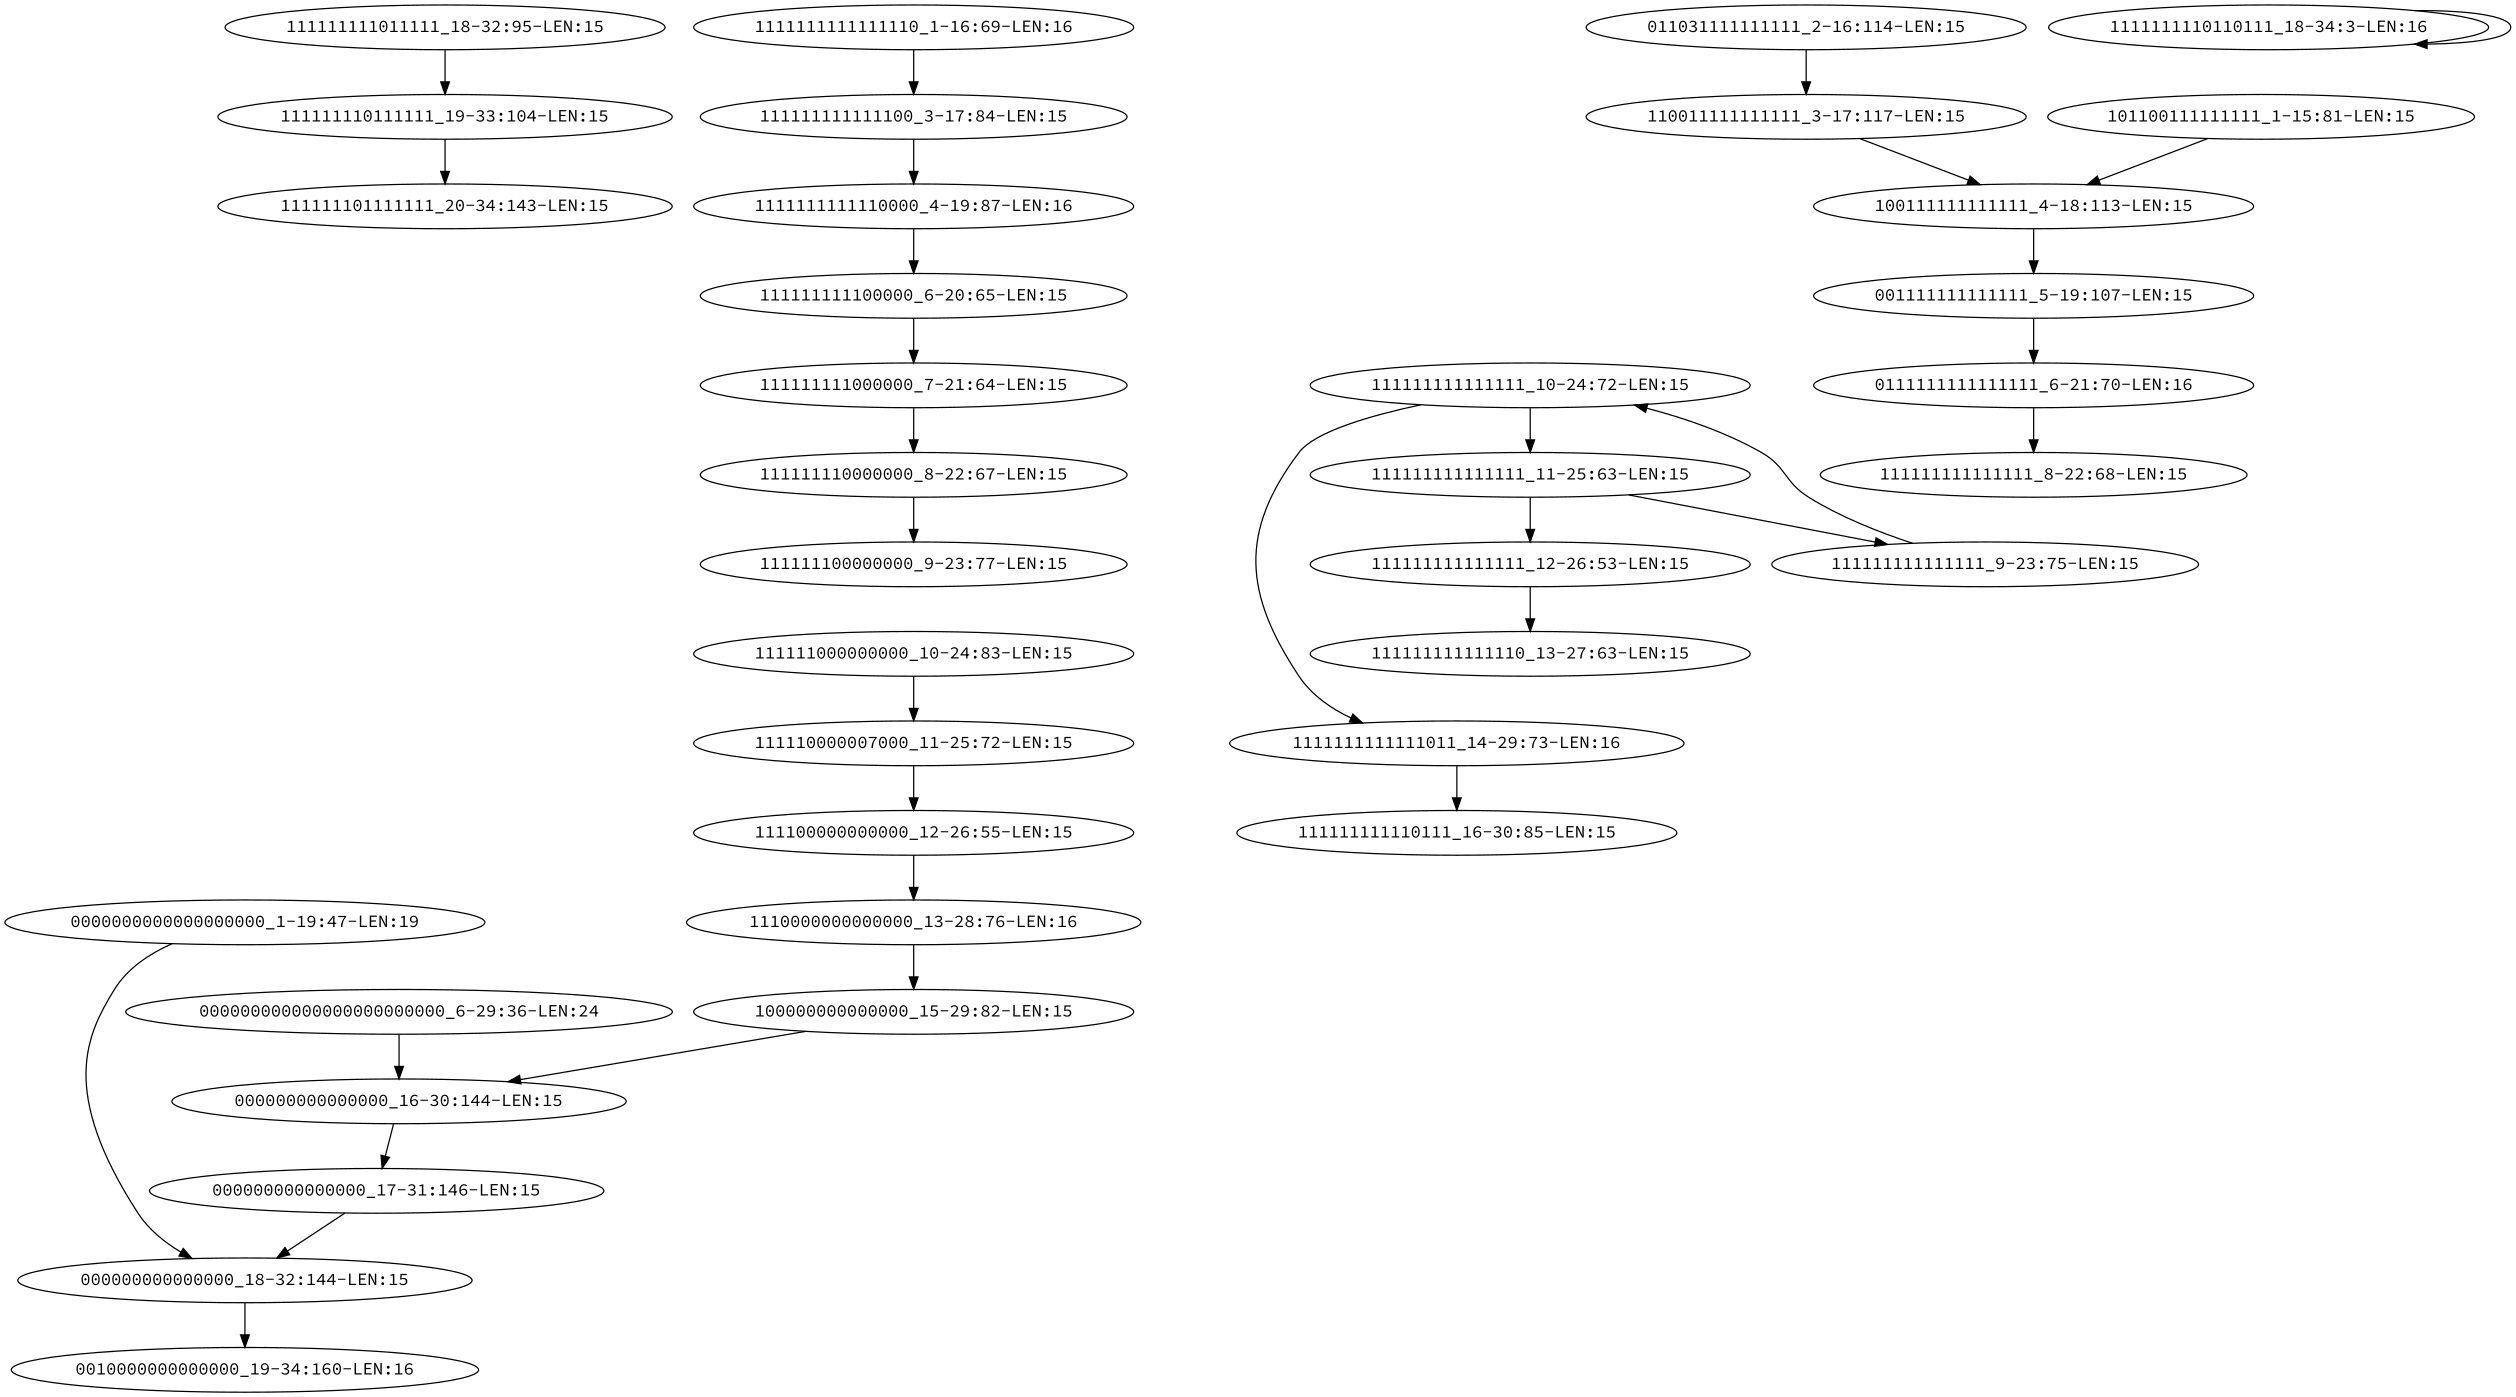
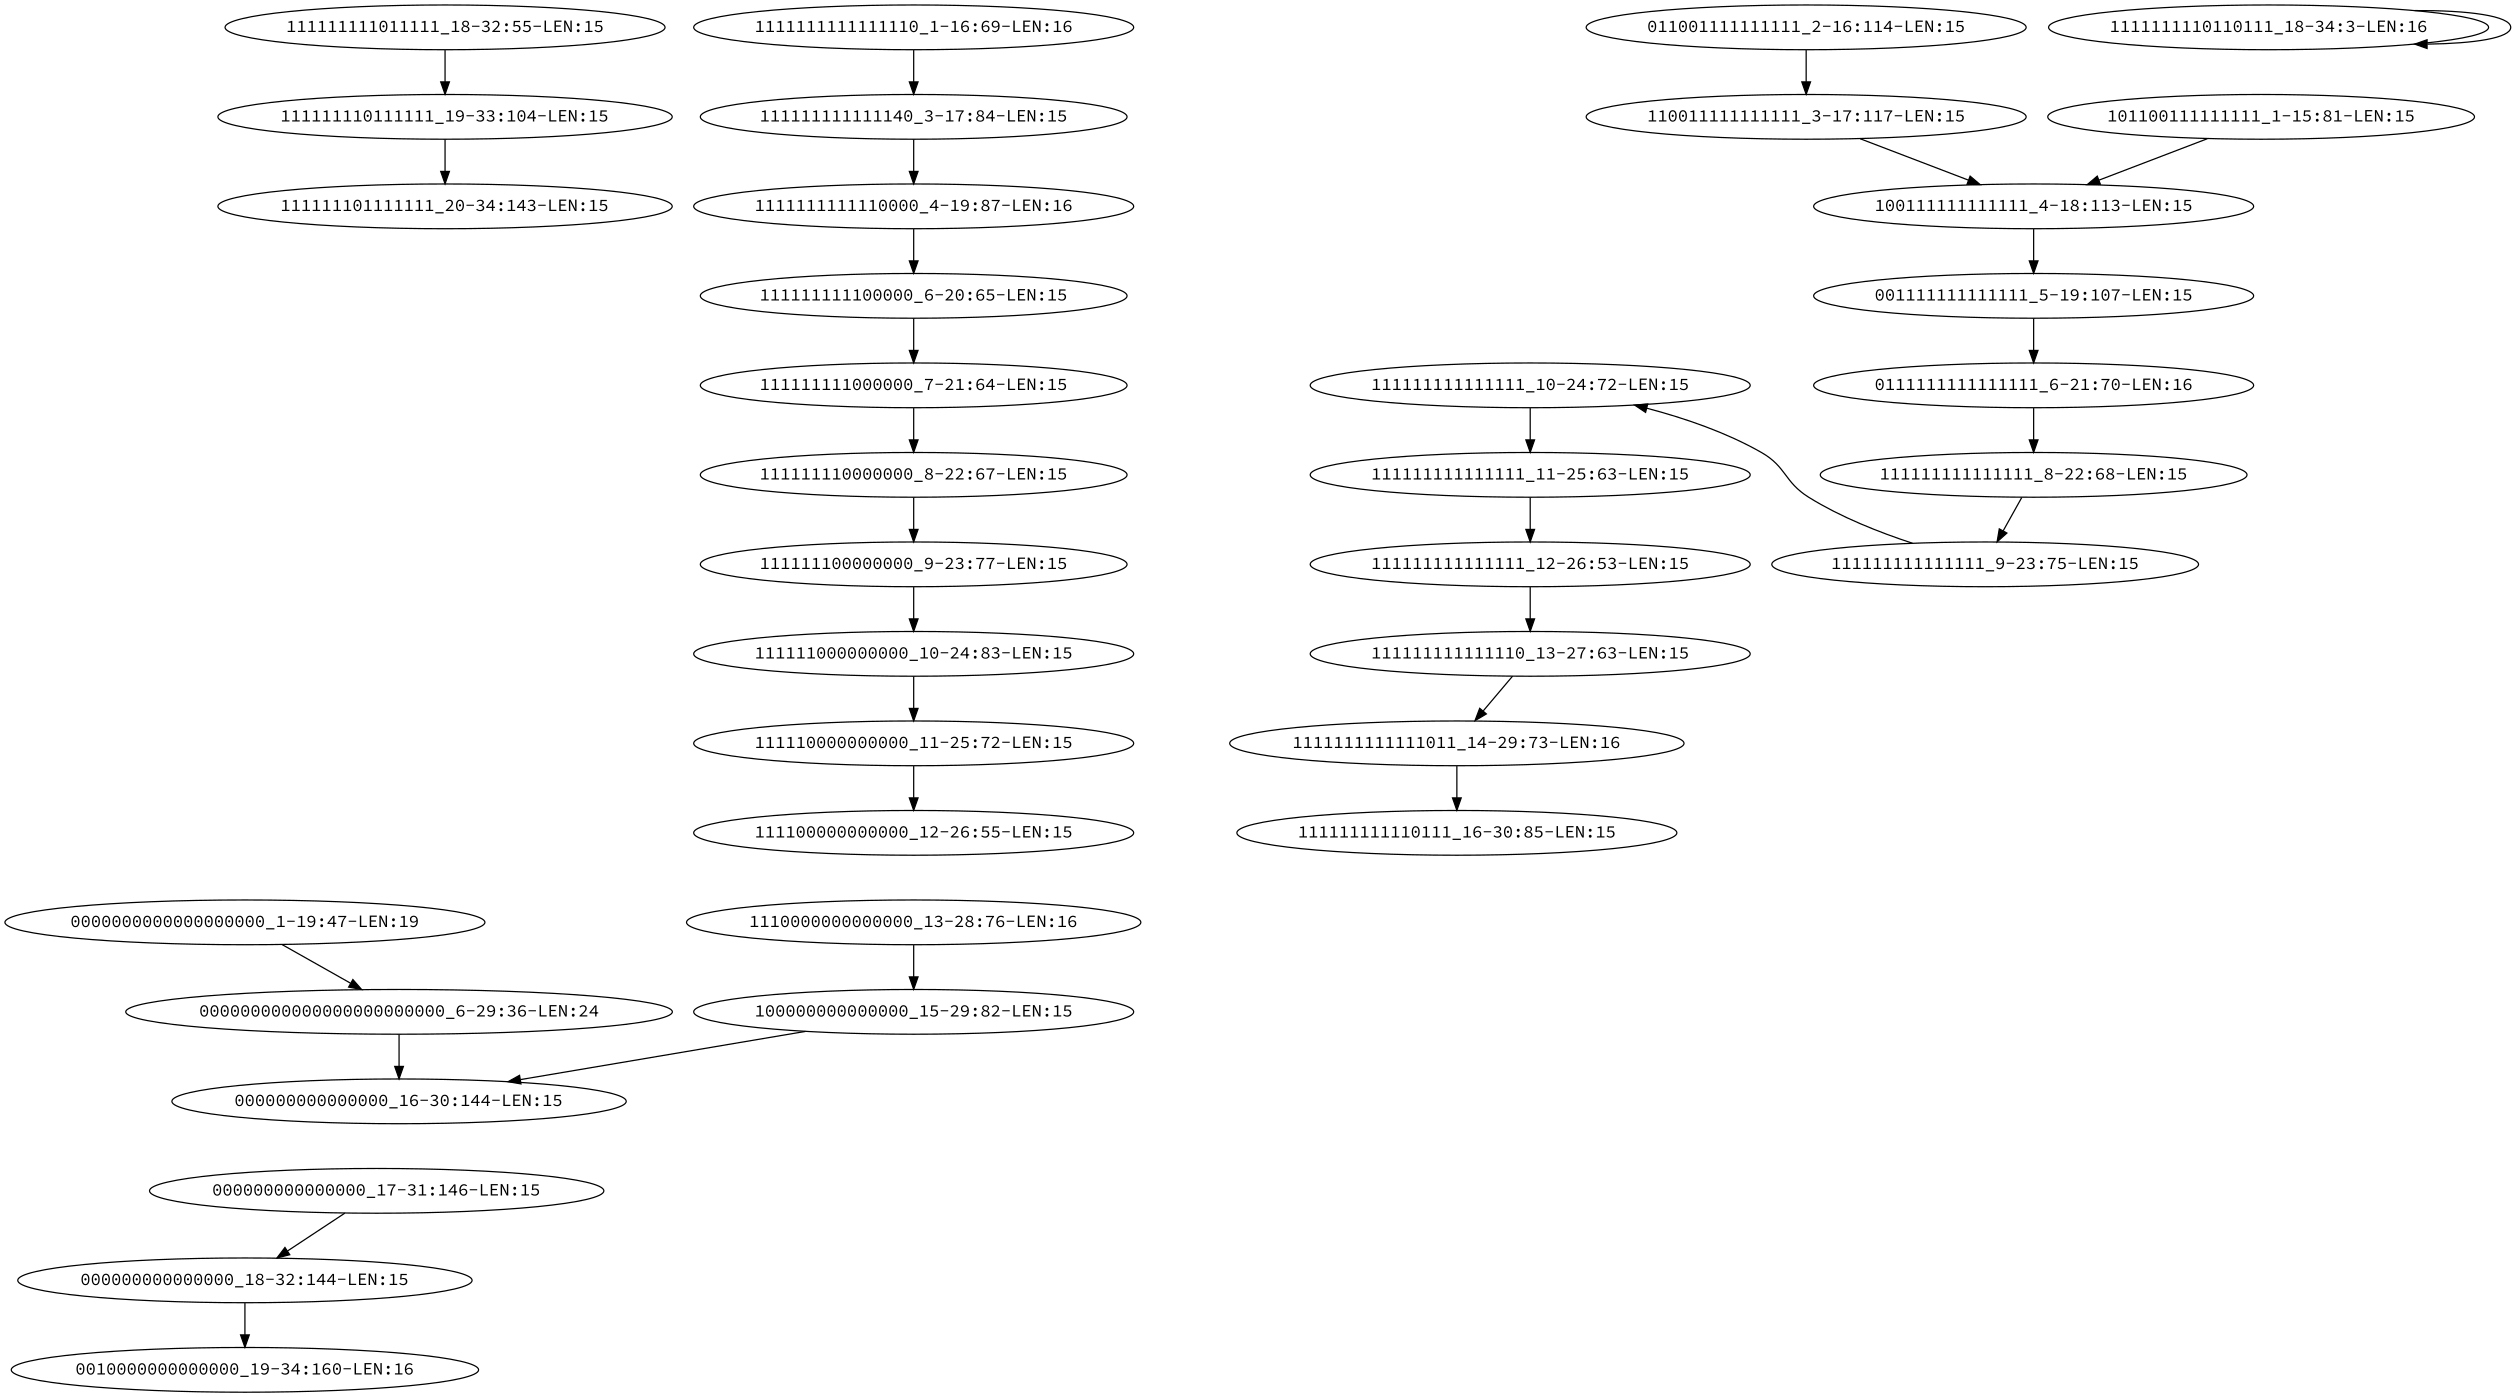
node "111111111011111_18-32:95-LEN:15": label "111111111011111_18-32:95-LEN:15" -> "111111111011111_18-32:55-LEN:15"
node "011031111111111_2-16:114-LEN:15": label "011031111111111_2-16:114-LEN:15" -> "011001111111111_2-16:114-LEN:15"
node "111111111111100_3-17:84-LEN:15": label "111111111111100_3-17:84-LEN:15" -> "111111111111140_3-17:84-LEN:15"
edge "111111111111111_11-25:63-LEN:15" -> "111111111111111_9-23:75-LEN:15": now "111111111111111_8-22:68-LEN:15" -> "111111111111111_9-23:75-LEN:15"
edge "111111111111111_10-24:72-LEN:15" -> "1111111111111011_14-29:73-LEN:16": now "111111111111110_13-27:63-LEN:15" -> "1111111111111011_14-29:73-LEN:16"
edge "111111100000000_9-23:77-LEN:15" -> "111111000000000_10-24:83-LEN:15": added
node "111110000007000_11-25:72-LEN:15": label "111110000007000_11-25:72-LEN:15" -> "111110000000000_11-25:72-LEN:15"
edge "111100000000000_12-26:55-LEN:15" -> "1110000000000000_13-28:76-LEN:16": removed
edge "0000000000000000000_1-19:47-LEN:19" -> "000000000000000_18-32:144-LEN:15": now "0000000000000000000_1-19:47-LEN:19" -> "000000000000000000000000_6-29:36-LEN:24"
edge "000000000000000_16-30:144-LEN:15" -> "000000000000000_17-31:146-LEN:15": removed
